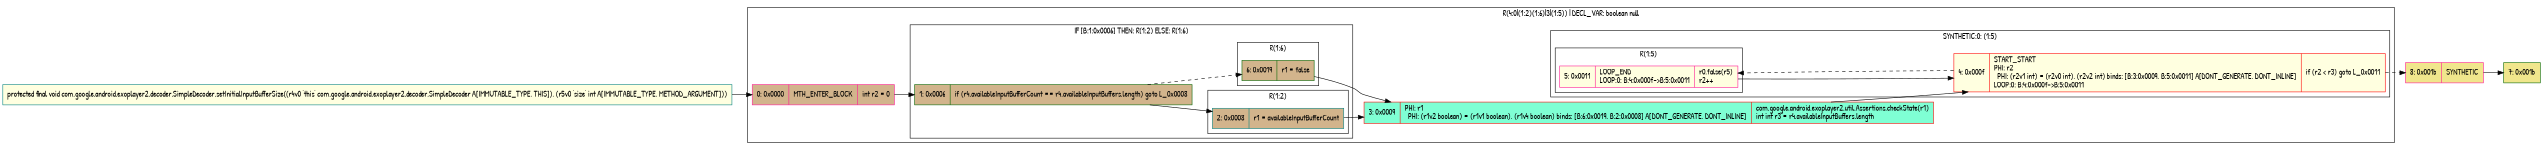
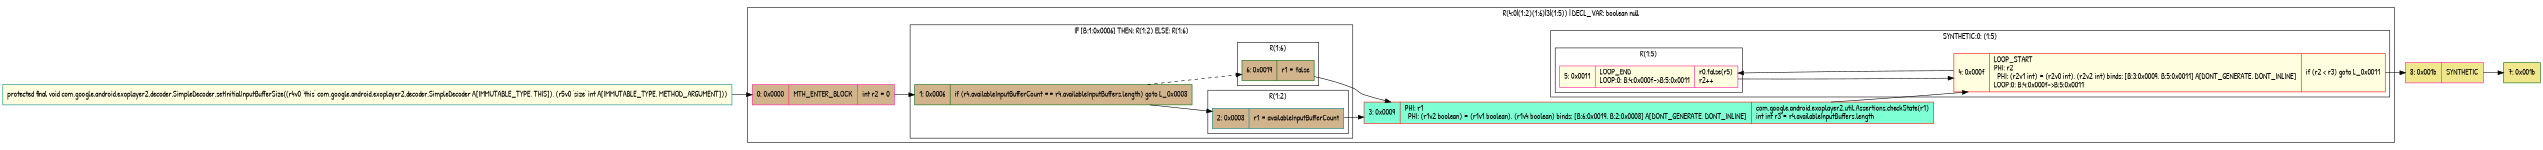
node "4: 0x000f": text "START_START" -> "LOOP_START"
edge "4: 0x000f" -> "5: 0x0011": style dashed -> solid
edge "4: 0x000f" -> "8: 0x001b": style dashed -> solid
